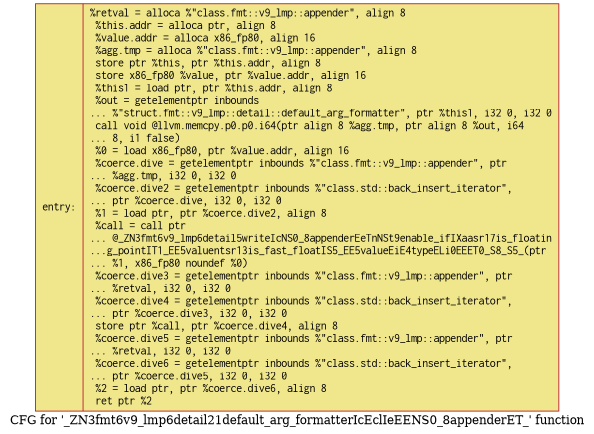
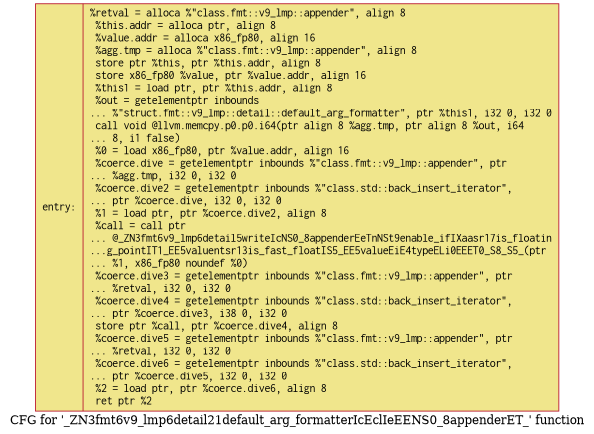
node "entry:": text "... ptr %coerce.dive3, i32 0, i32 0" -> "... ptr %coerce.dive3, i38 0, i32 0"
